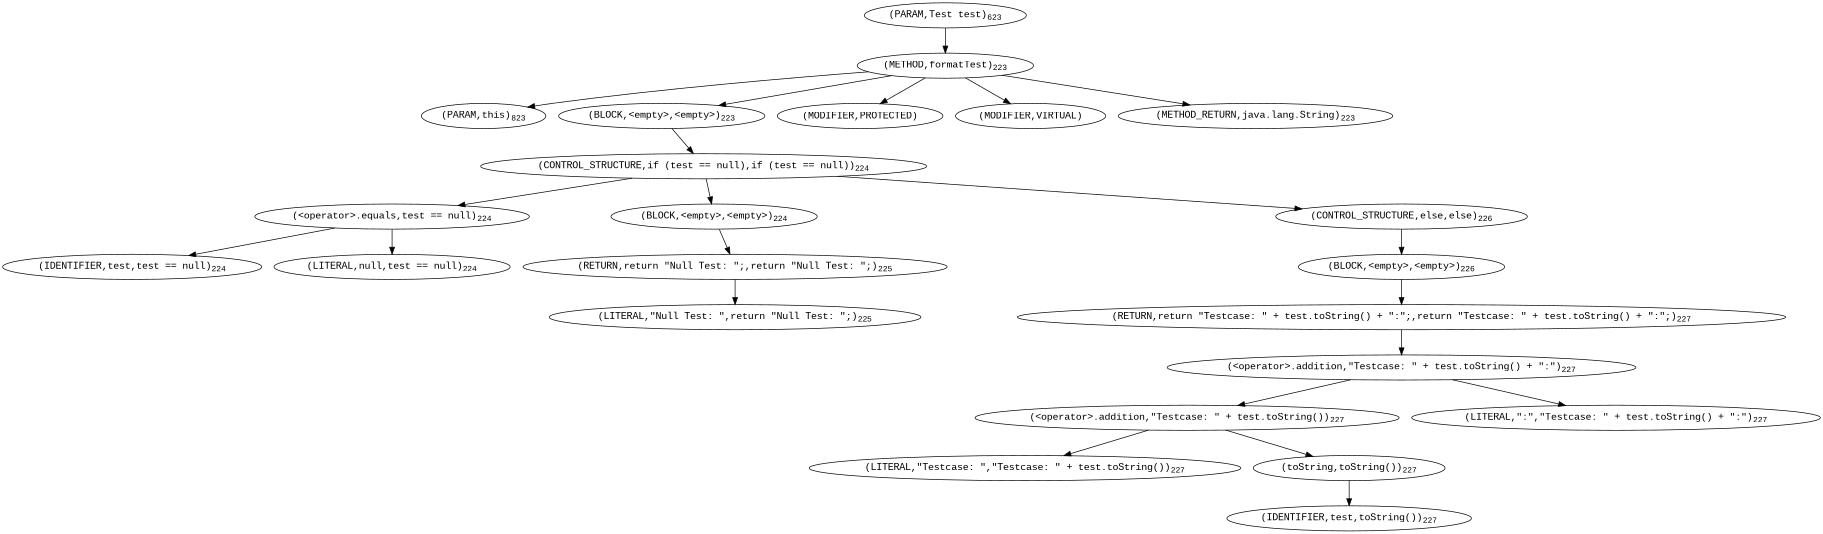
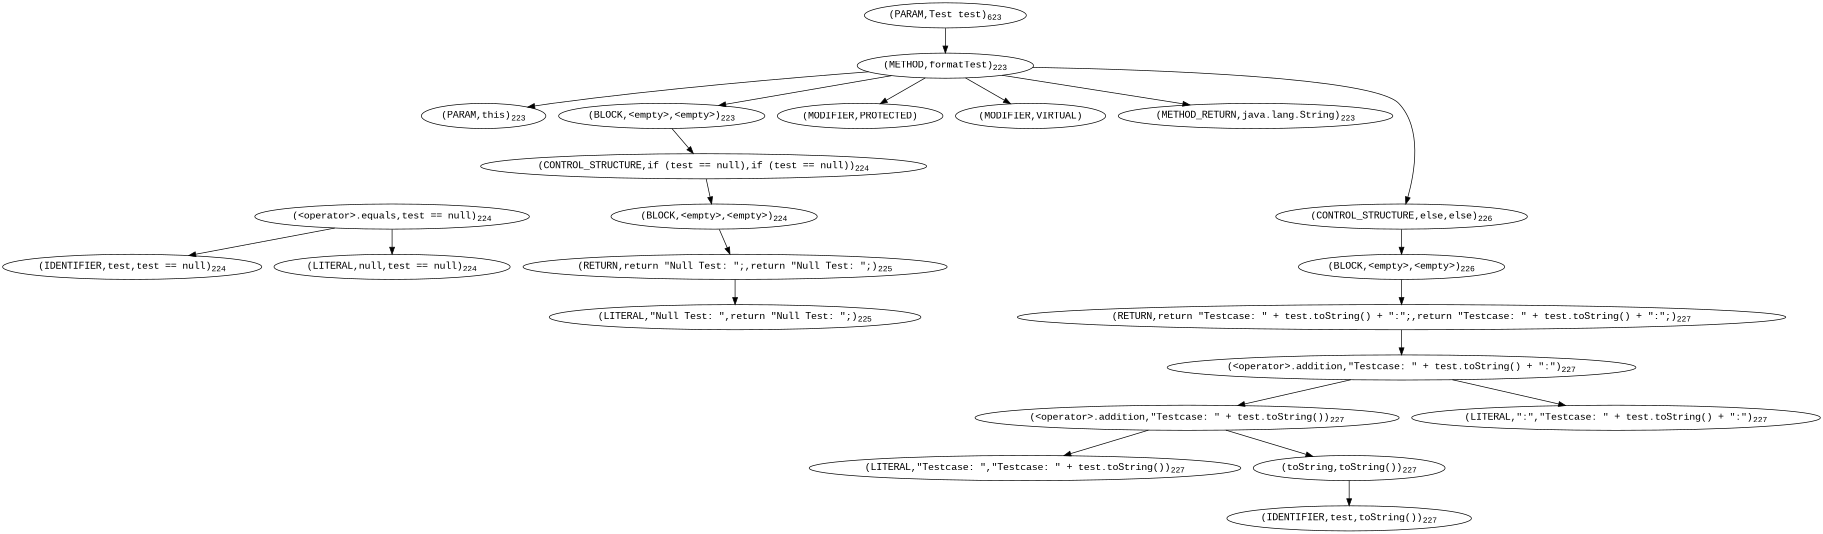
node "(PARAM,this)": text "823" -> "223"
edge "(CONTROL_STRUCTURE,if (test == null),if (test == null))" -> "(<operator>.equals,test == null)": removed
edge "(CONTROL_STRUCTURE,if (test == null),if (test == null))" -> "(CONTROL_STRUCTURE,else,else)": now "(METHOD,formatTest)" -> "(CONTROL_STRUCTURE,else,else)"
